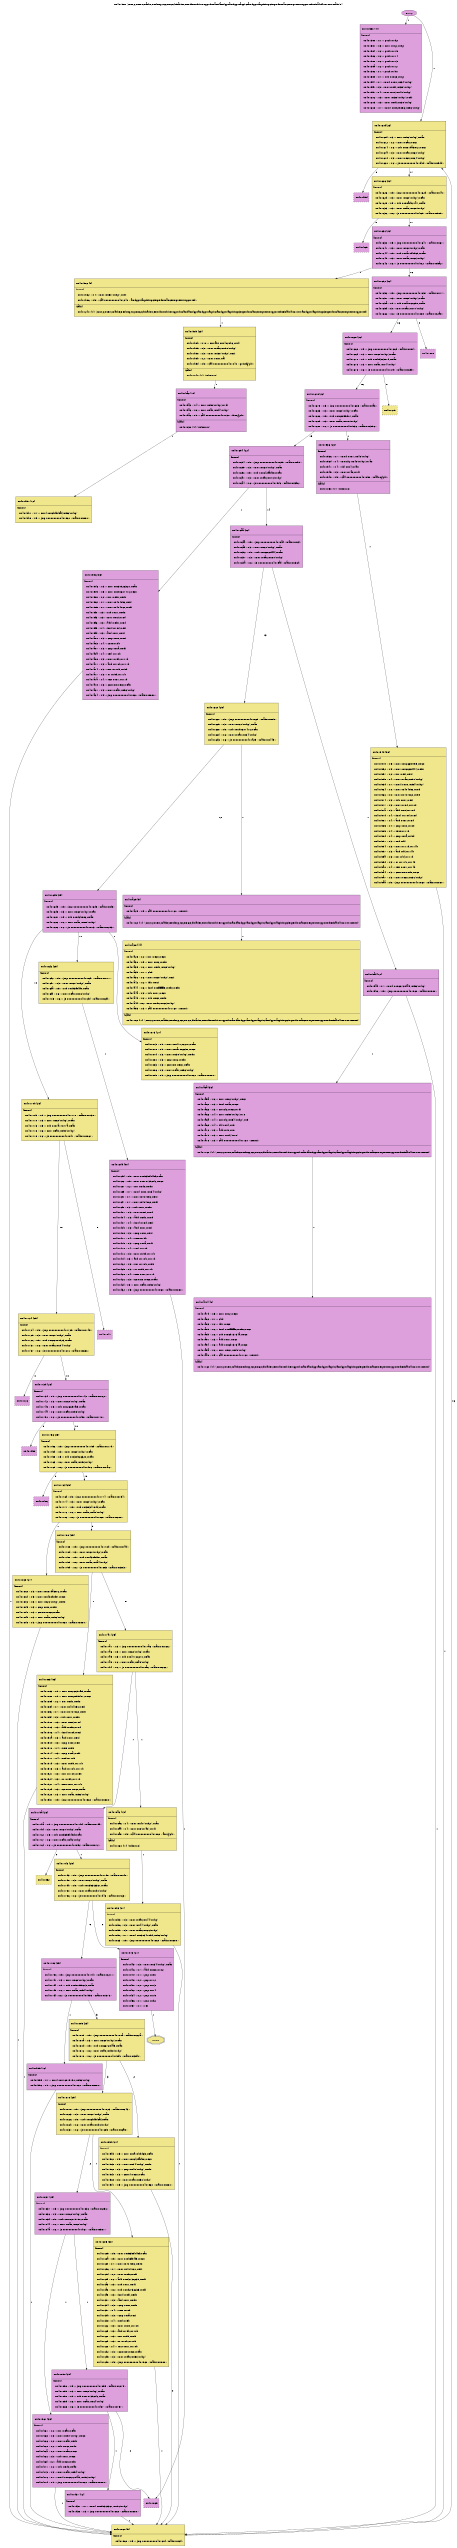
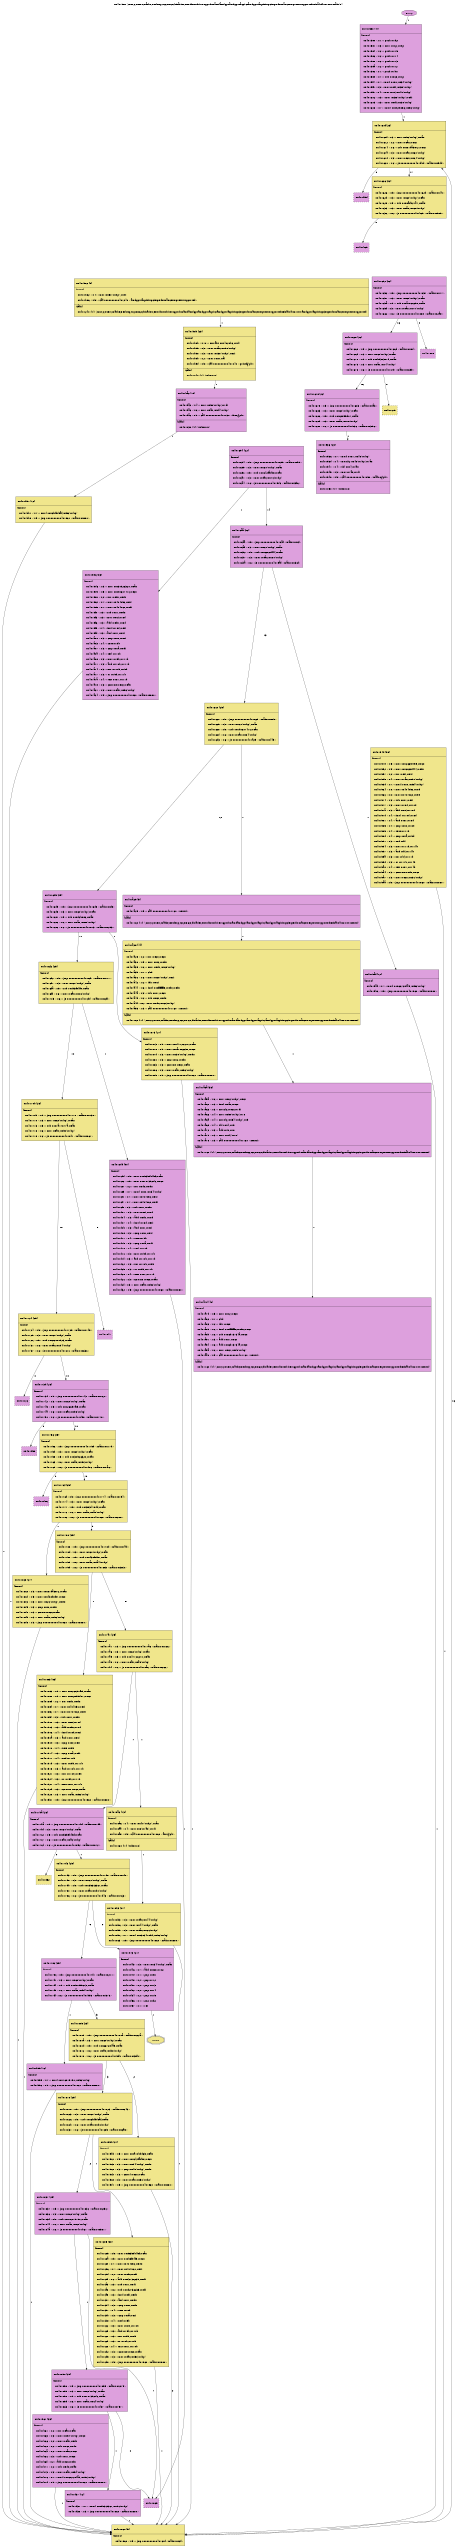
edge "Entry" -> "0x40160f [23]": now "0x4015e0 [47]" -> "0x40160f [23]"
node "0x40163c [22]": removed
edge "0x40167e [22]" -> "0x401694 [22]": removed, label "15"
edge "0x401936 [23]" -> "0x40194d [98]": removed, label "1"
edge "0x4016d9 [25]" -> "0x40170b [25]": now "0x4016f2 [25]" -> "0x40170b [25]"
edge "0x4019af [12]" -> "0x401a5a [35]": now "0x401a2e [44]" -> "0x401a5a [35]"
edge "0x401bb1 [12]" -> "0x401e60 [5]": added, label "1"
edge "0x401873 [27]" -> "0x401e60 [5]": added, label "1"
edge "0x401837 [25]" -> "0x401b61 [33]": now "0x401837 [25]" -> "0x401869"
